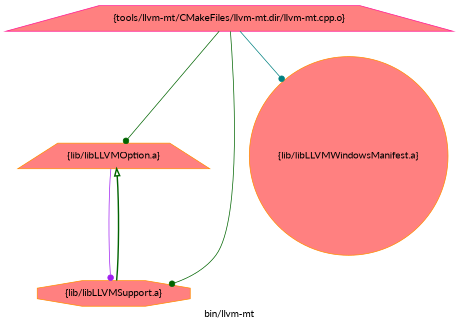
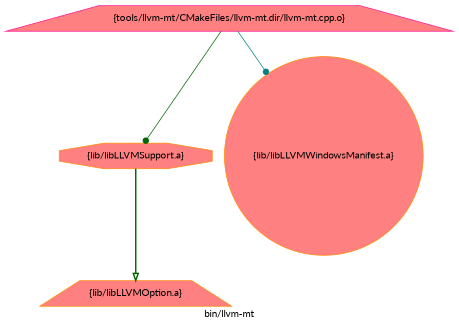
edge "{tools/llvm-mt/CMakeFiles/llvm-mt.dir/llvm-mt.cpp.o}" -> "{lib/libLLVMOption.a}": removed
edge "{lib/libLLVMOption.a}" -> "{lib/libLLVMSupport.a}": removed
